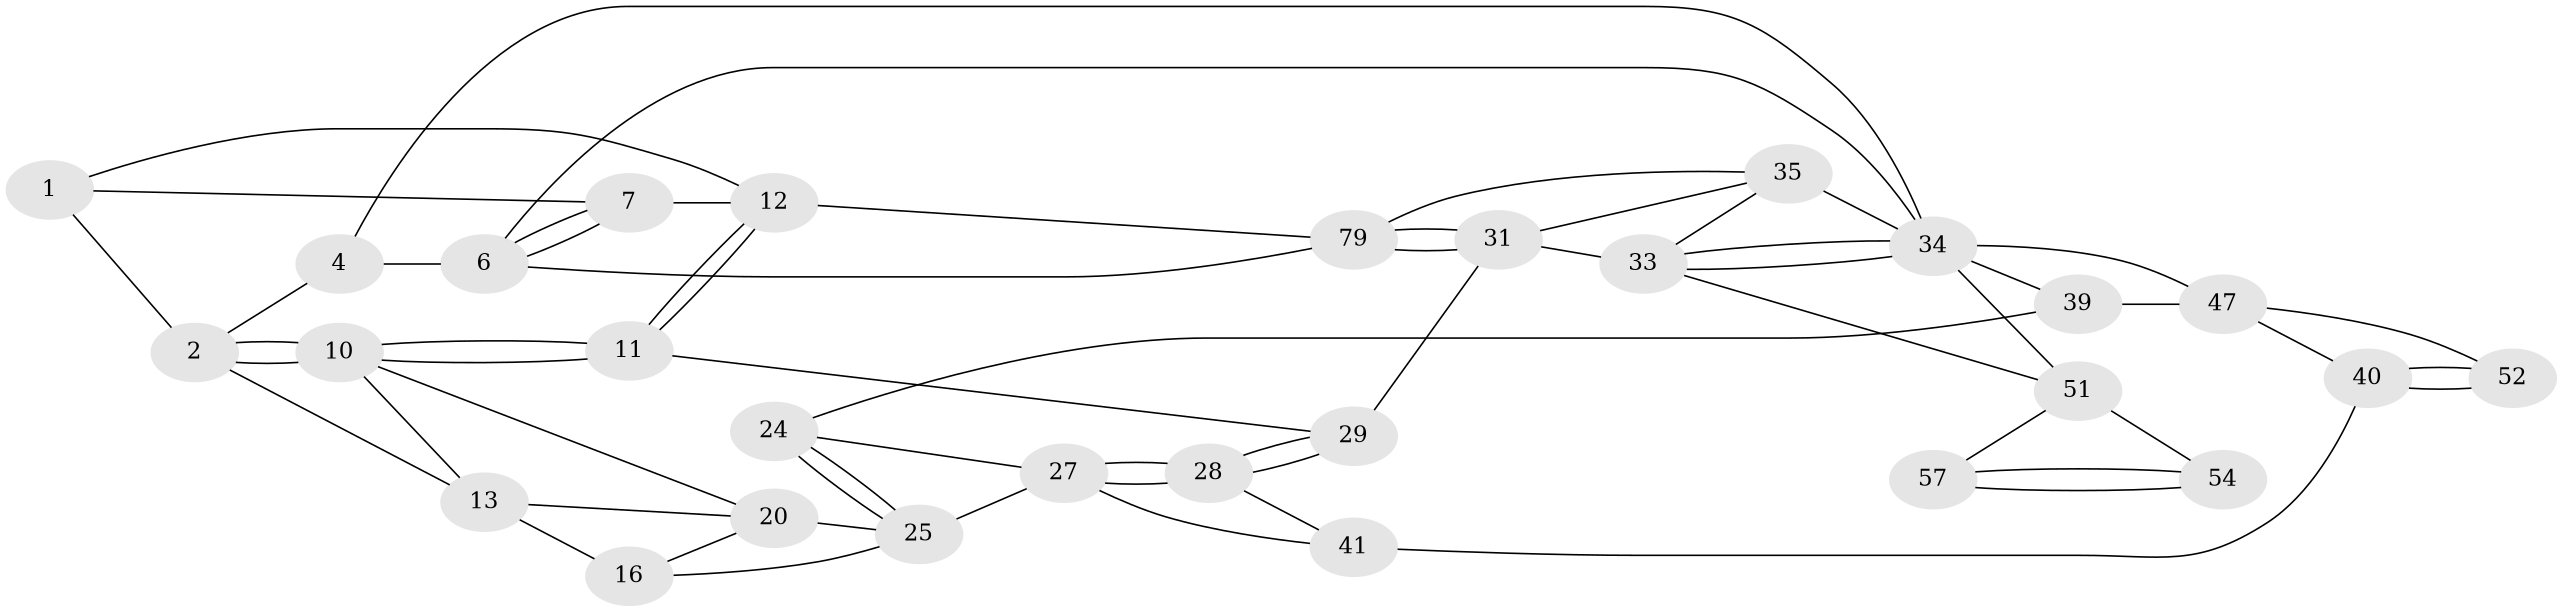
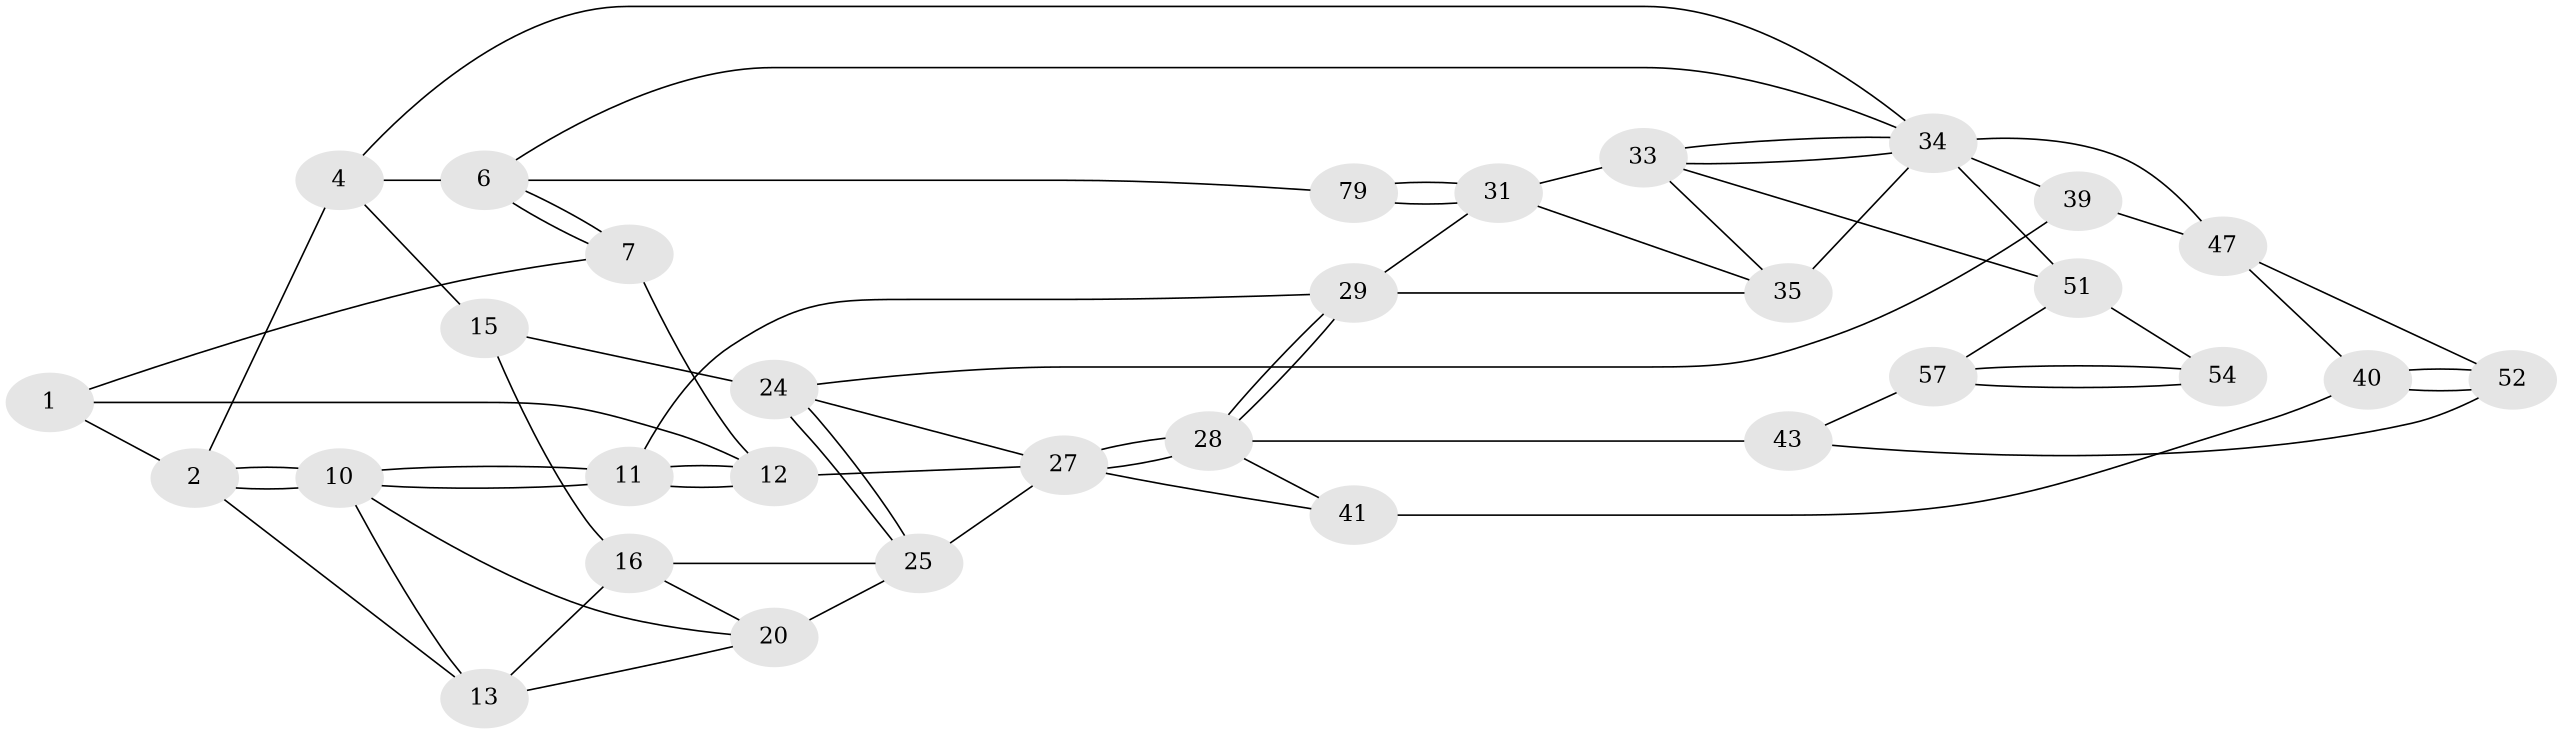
edge "35" -- "79": now "35" -- "29"
edge "12" -- "79": now "12" -- "27"
node "15": added
node "43": added
